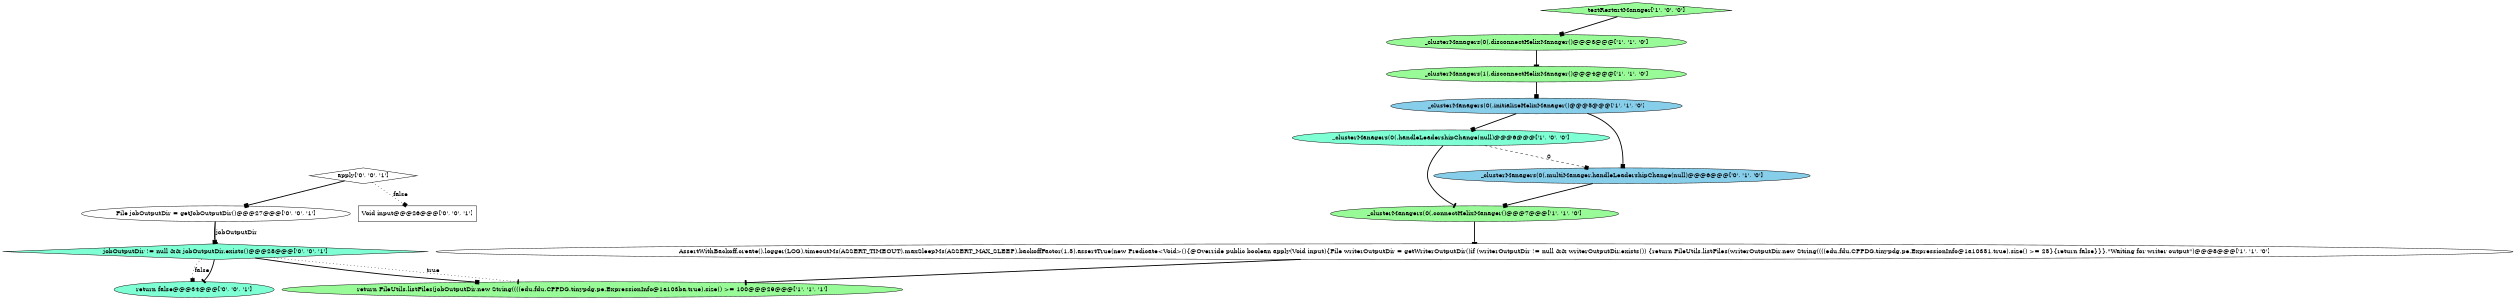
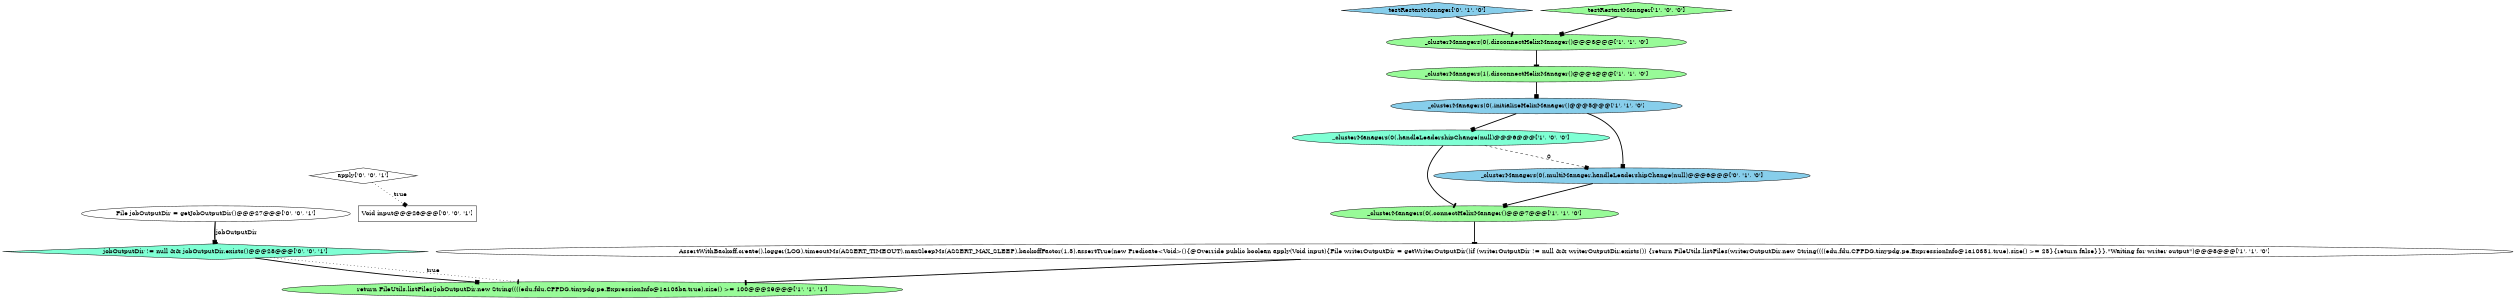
node "testRestartManager['0', '1', '0']": added
edge "apply['0', '0', '1']" -> "File jobOutputDir = getJobOutputDir()@@@27@@@['0', '0', '1']": removed
edge "apply['0', '0', '1']" -> "Void input@@@26@@@['0', '0', '1']": label "false" -> "true"
node "return false@@@34@@@['0', '0', '1']": removed
